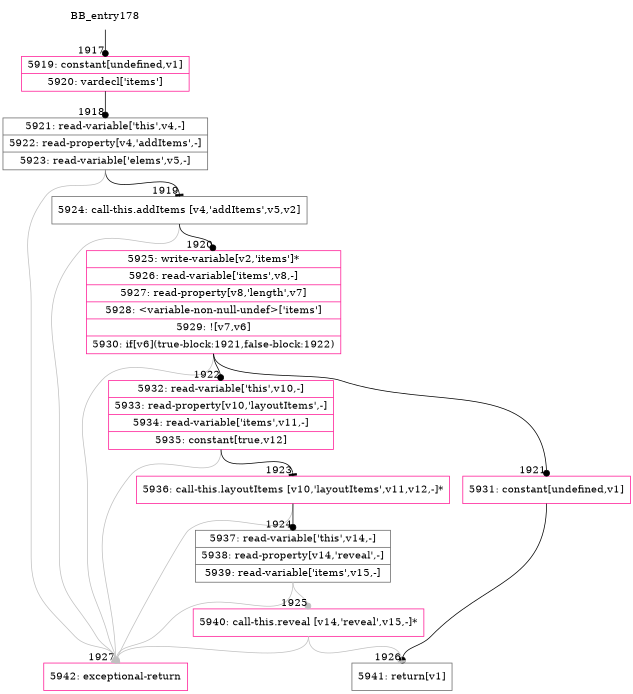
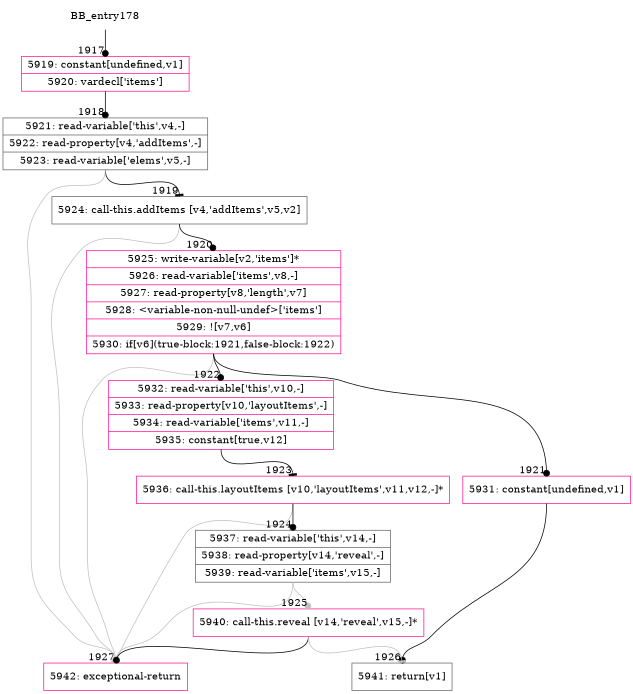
edge "5932: read-variable['this',v10,-]" -> "5942: exceptional-return": removed
edge "5940: call-this.reveal [v14,'reveal',v15,-]*" -> "5942: exceptional-return": color gray -> black
